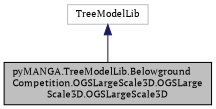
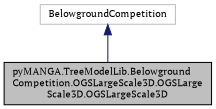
node "TreeModelLib": label "TreeModelLib" -> "BelowgroundCompetition"
